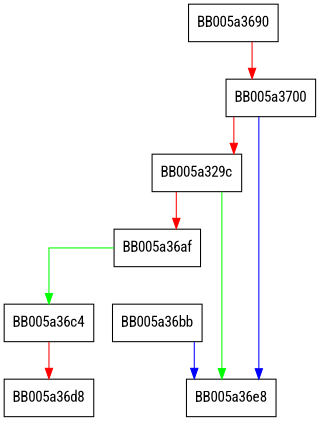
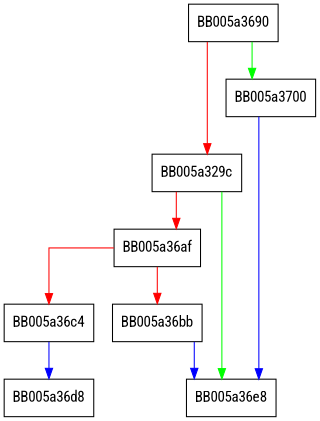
edge "BB005a3690" -> "BB005a3700": color red -> green
edge "BB005a3700" -> "BB005a329c": now "BB005a3690" -> "BB005a329c"
edge "BB005a36af" -> "BB005a36c4": color green -> red
edge "BB005a36af" -> "BB005a36bb": added
edge "BB005a36c4" -> "BB005a36d8": color red -> blue
